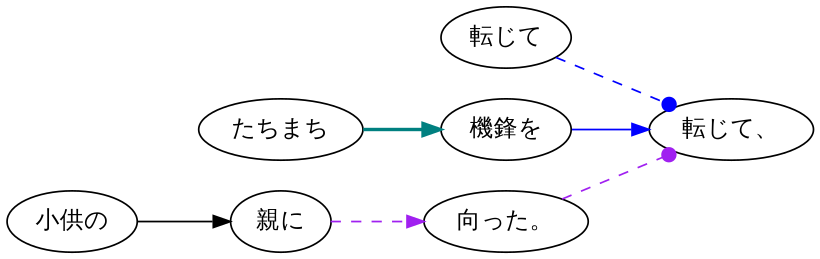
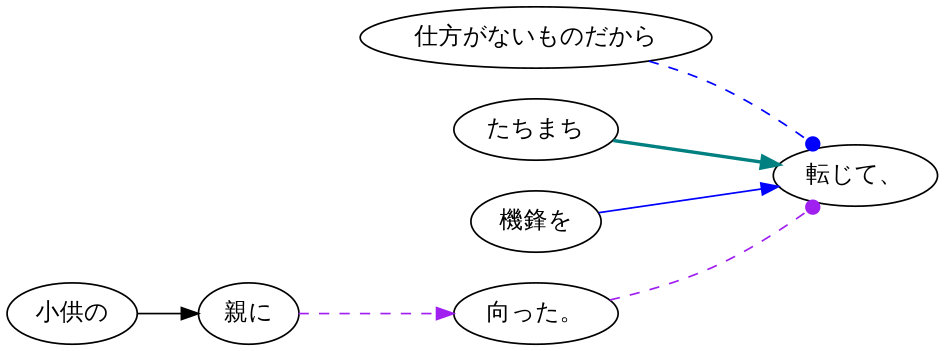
node "転じて": label "転じて" -> "仕方がないものだから"
edge "たちまち" -> "機鋒を": now "たちまち" -> "転じて、"
